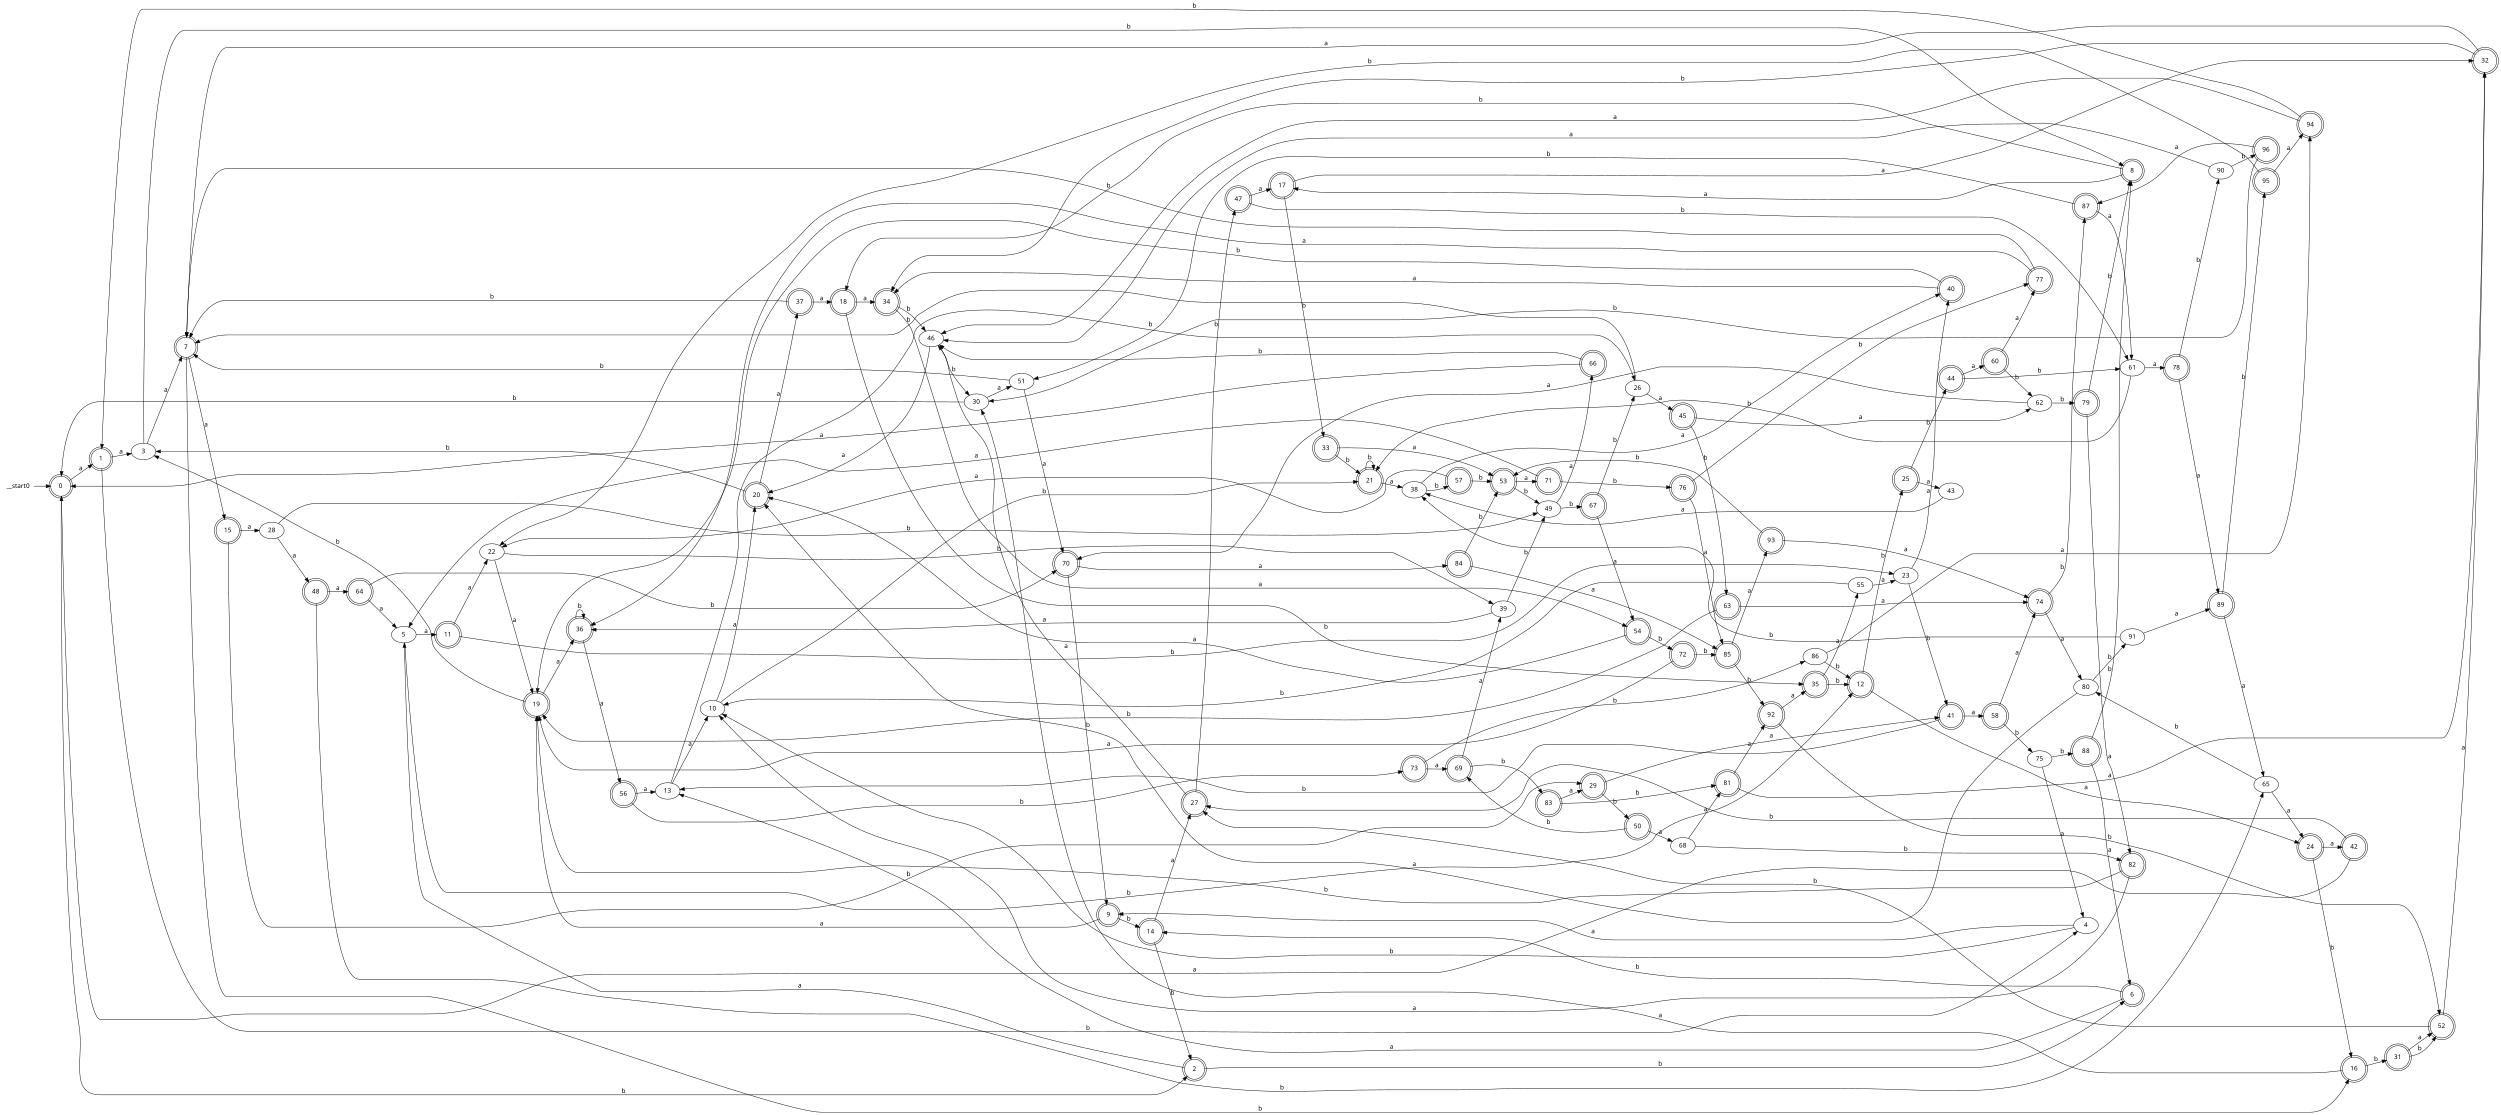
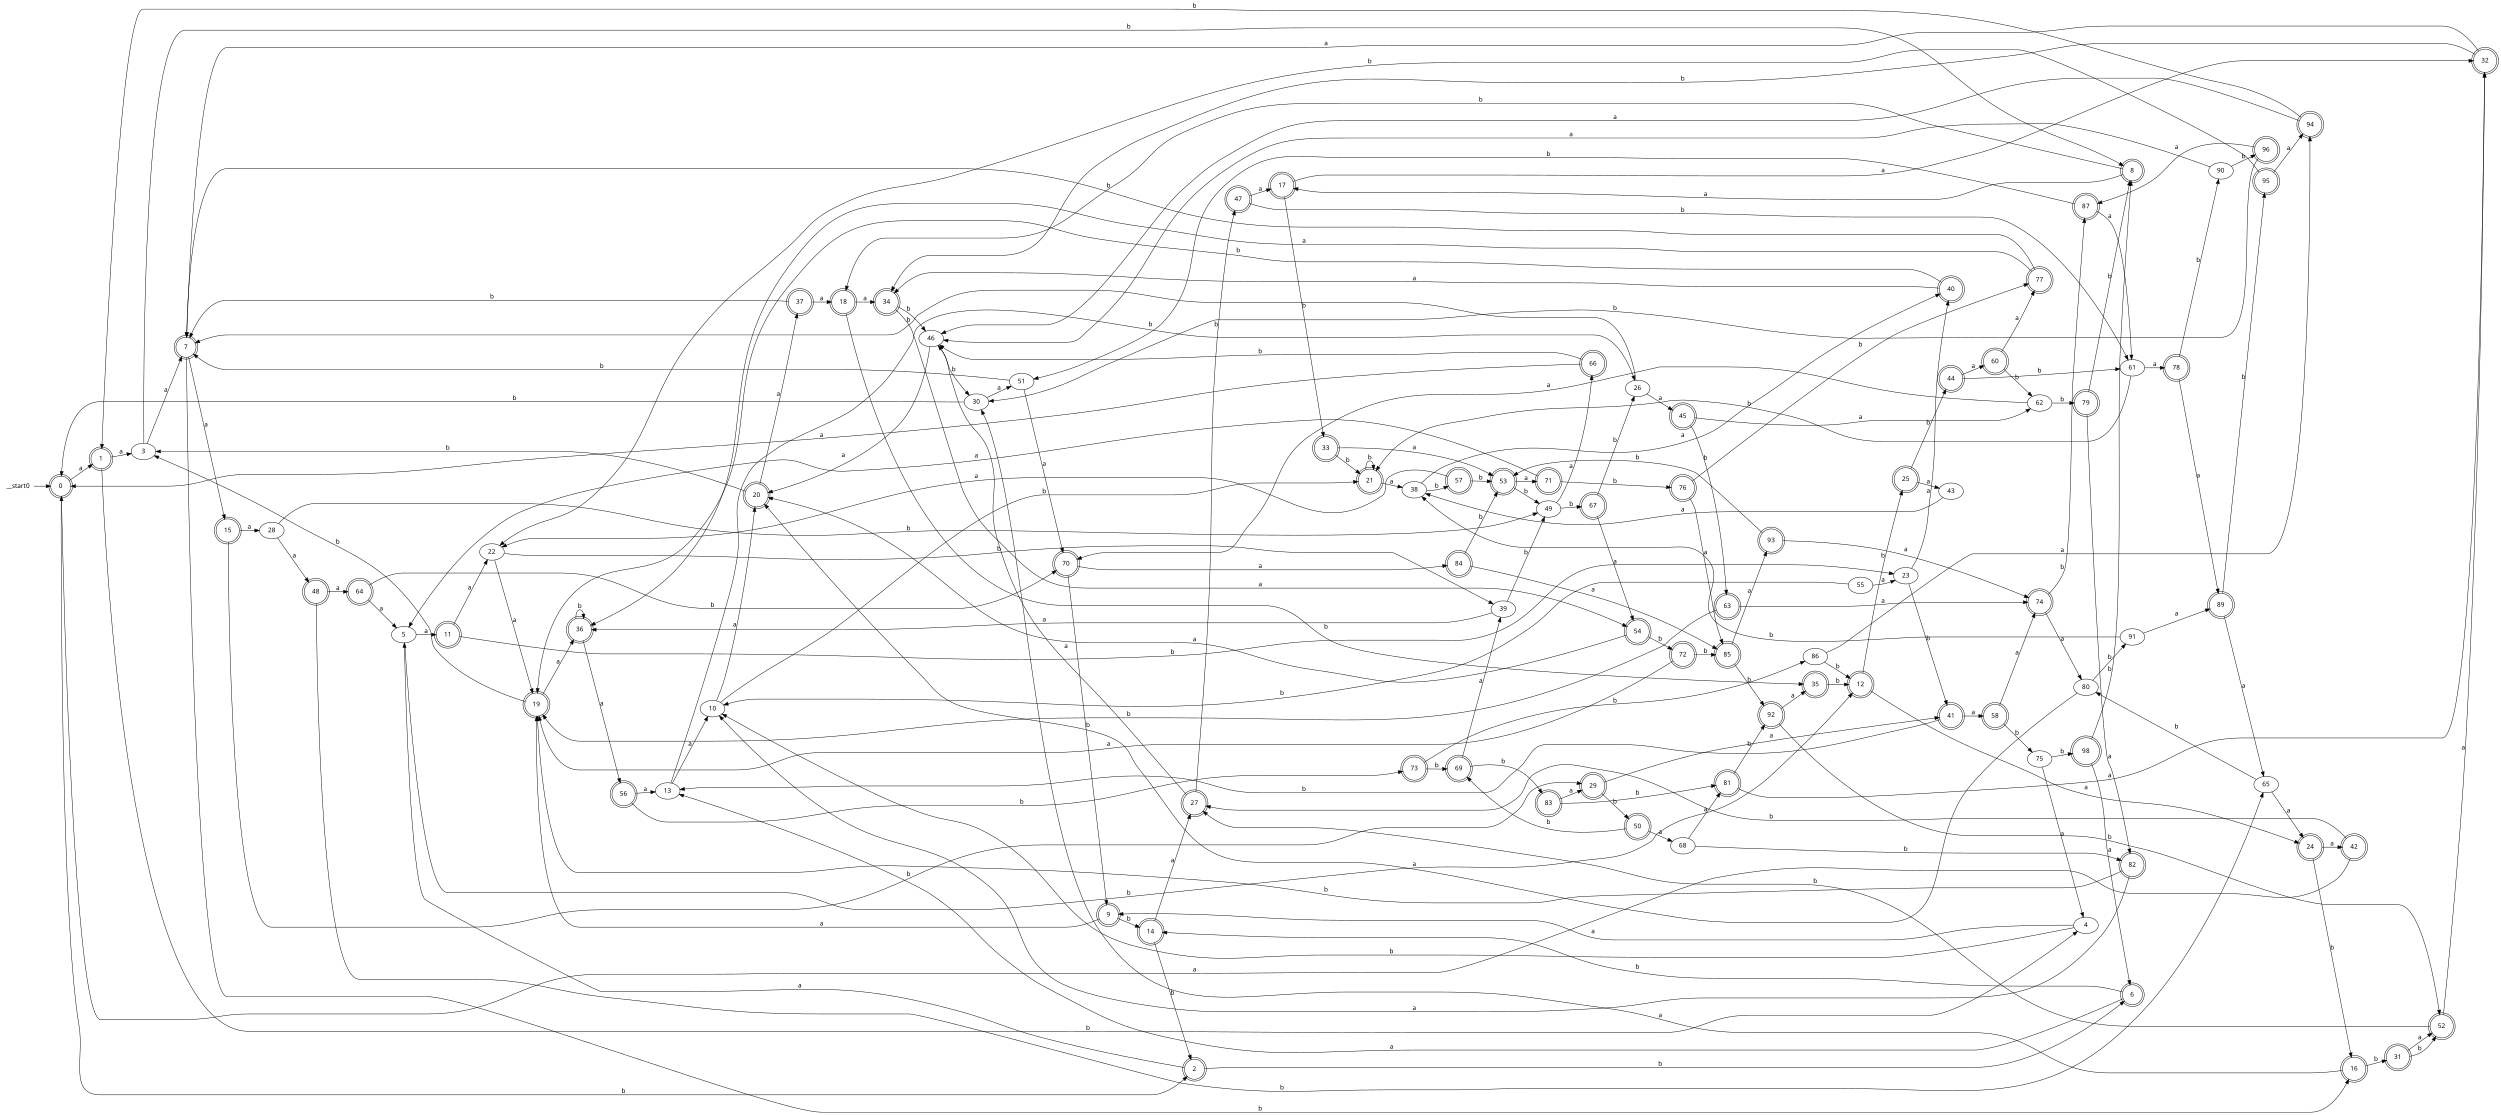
edge "35" -> "55": removed, label "a"
edge "81" -> "92": label "a" -> "b"
node "88": label "88" -> "98"
edge "73" -> "69": label "a" -> "b"
